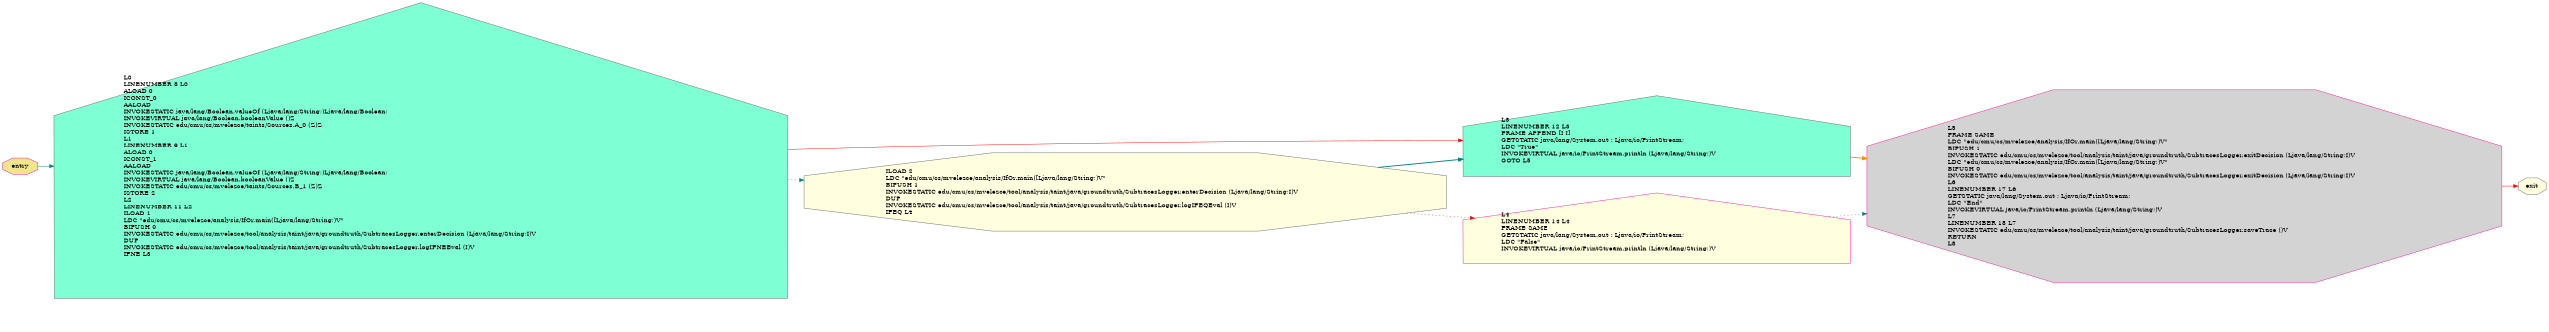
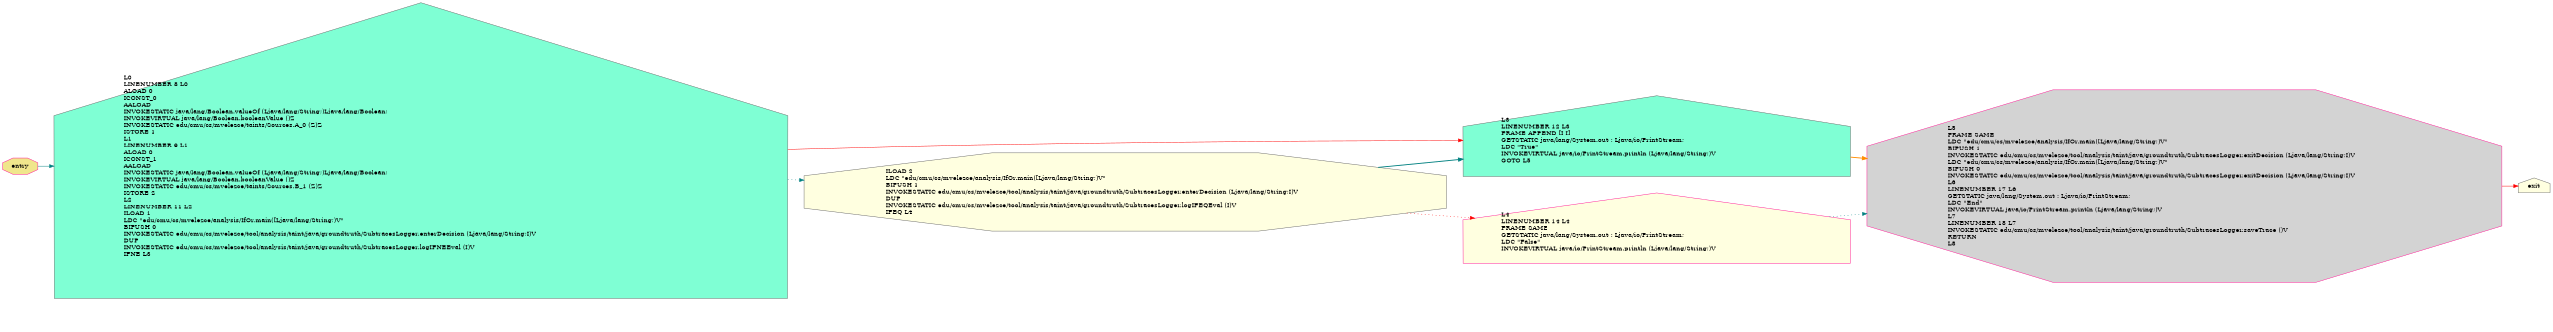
node "exit": shape octagon -> house
